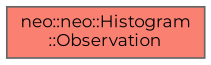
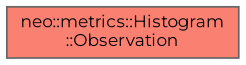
node "neo::neo::Histogram ::Observation": label "neo::neo::Histogram ::Observation" -> "neo::metrics::Histogram ::Observation"
